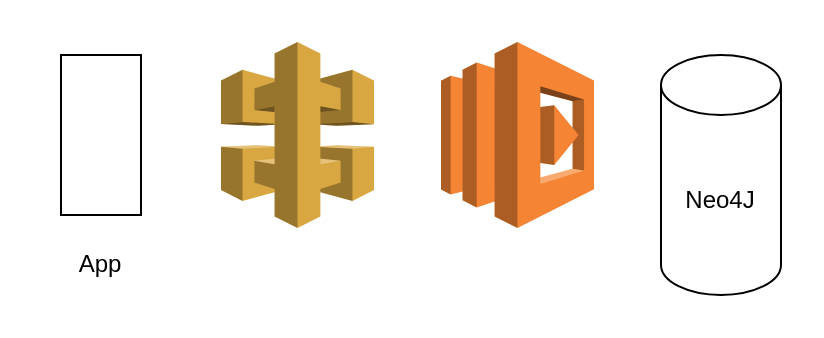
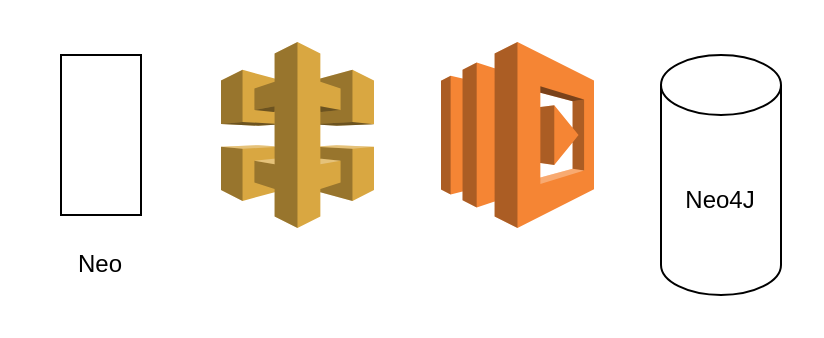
node "App": label "App" -> "Neo"
